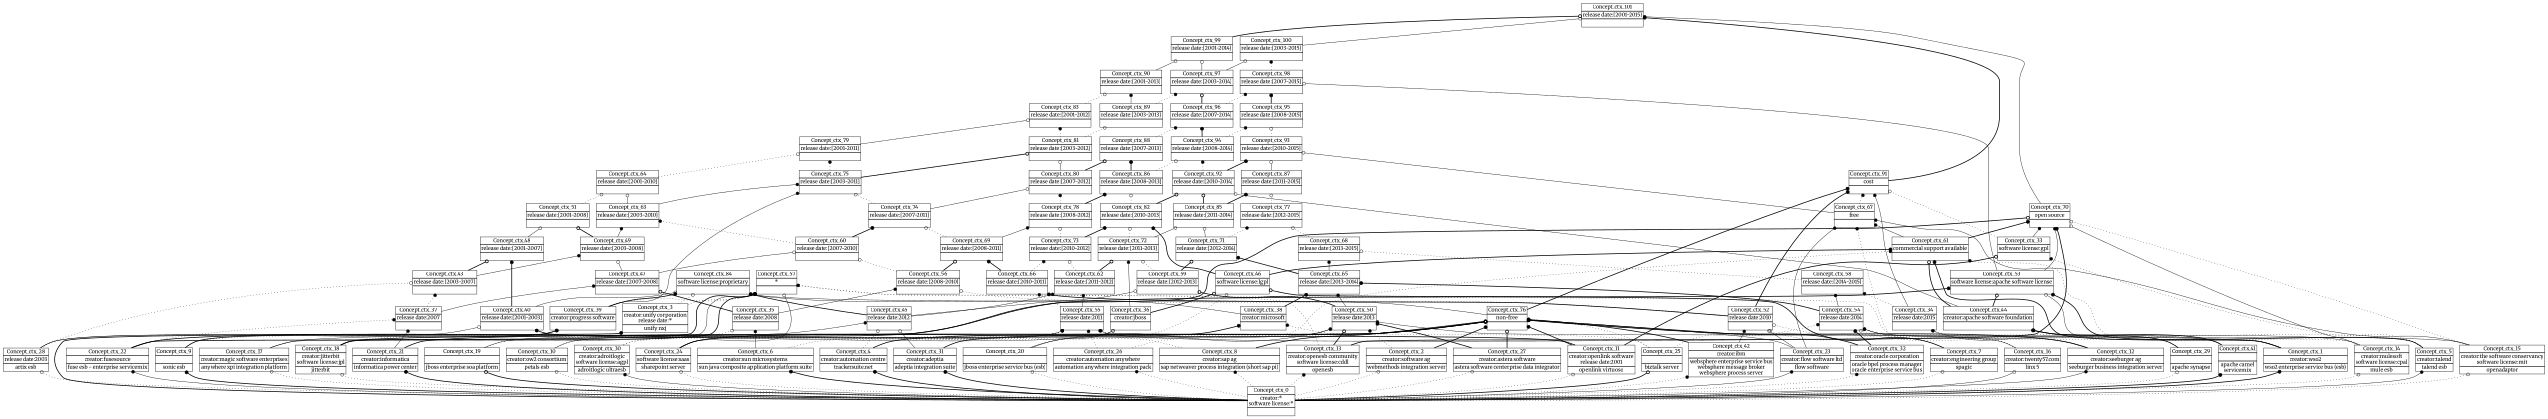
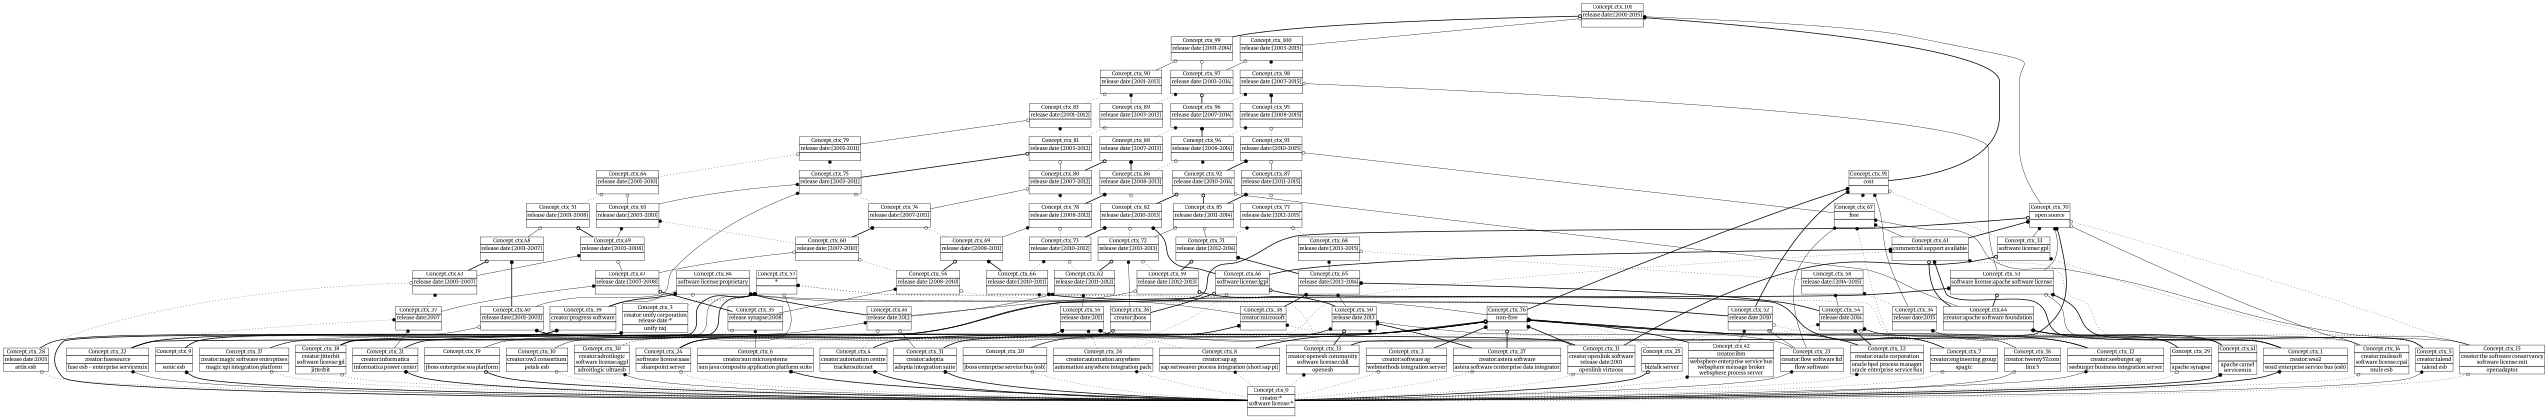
node "Concept_ctx_35": text "release date:2008" -> "release synapse:2008"
node "Concept_ctx_17": text "anywhere xpi integration platform" -> "magic xpi integration platform"
